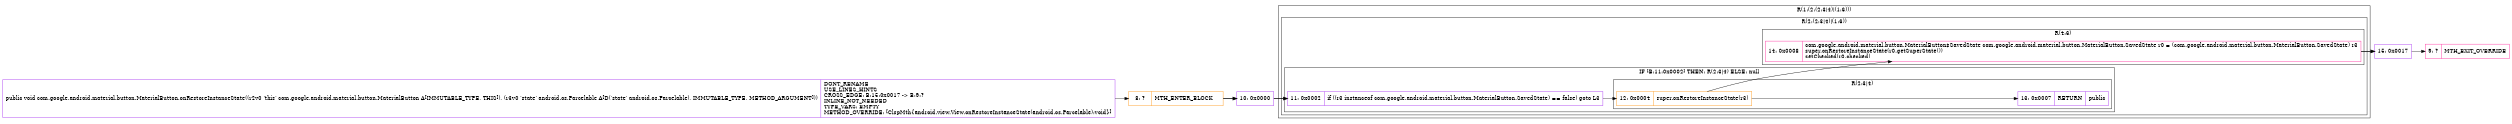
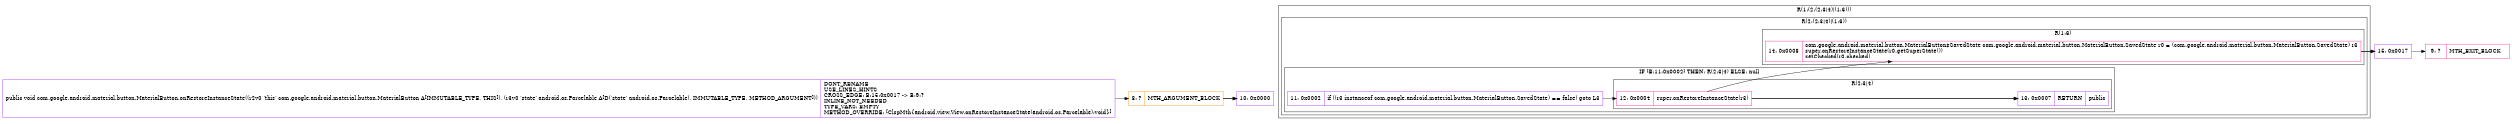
cluster "R(4:6)": label "R(4:6)" -> "R(1:6)"
node "9: ?": text "MTH_EXIT_OVERRIDE" -> "MTH_EXIT_BLOCK"
node "8: ?": text "MTH_ENTER_BLOCK" -> "MTH_ARGUMENT_BLOCK"
edge "10: 0x0000" -> "11: 0x0002": removed
node "12: 0x0004": color darkorange -> deeppink
edge "12: 0x0004" -> "13: 0x0007": style solid -> bold
